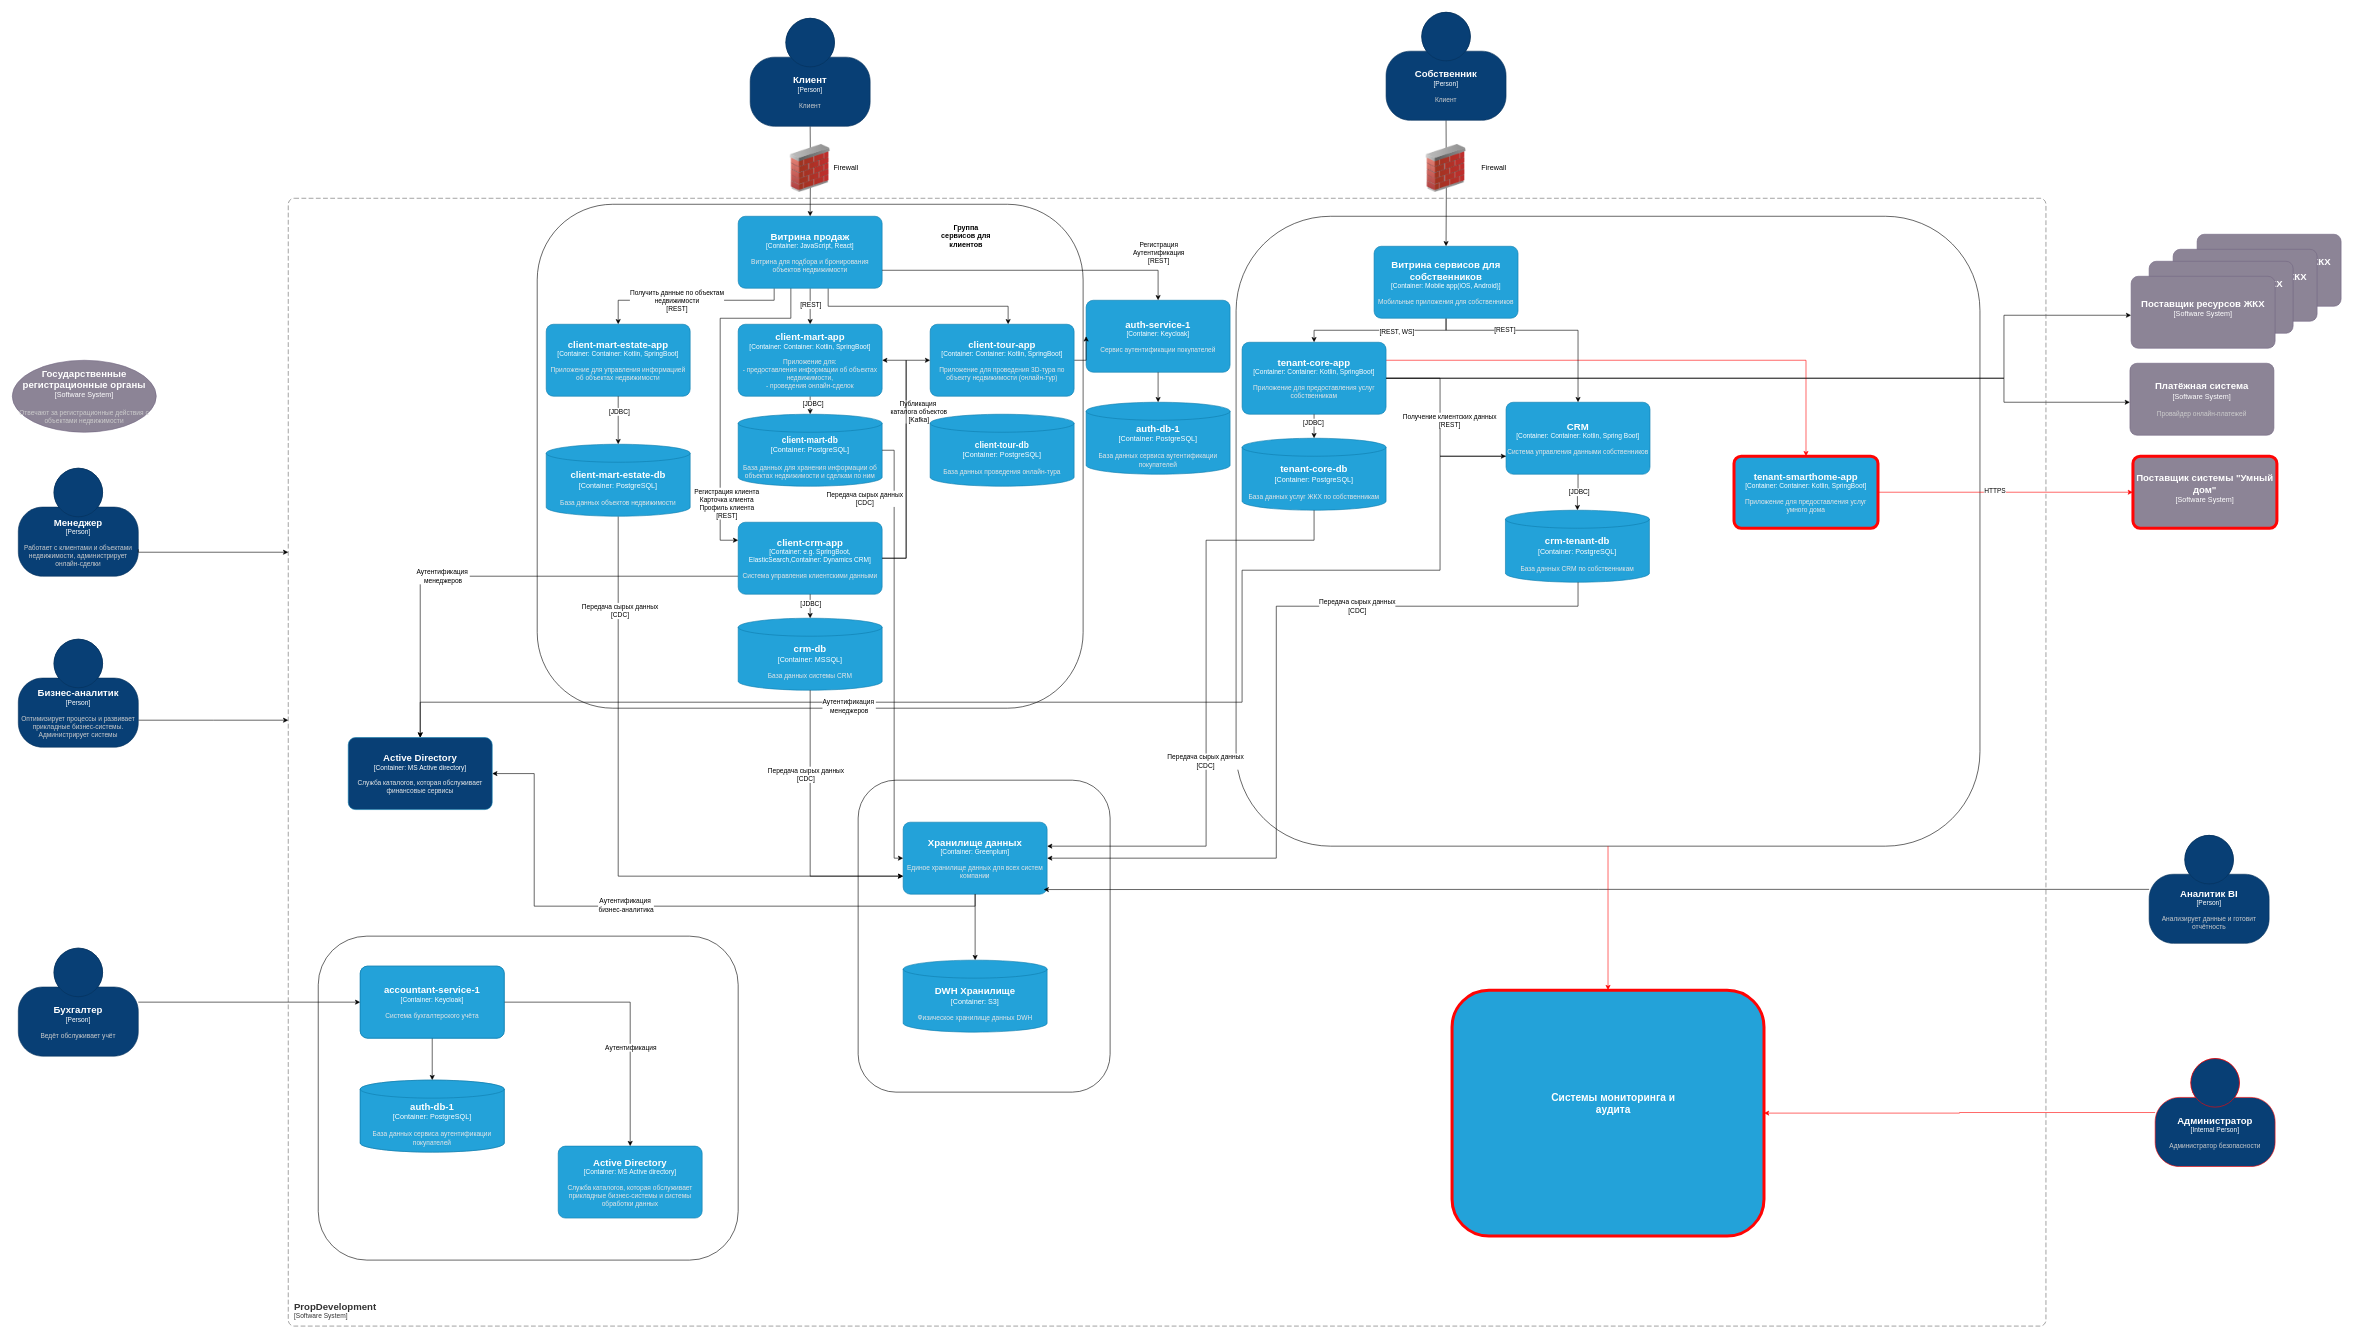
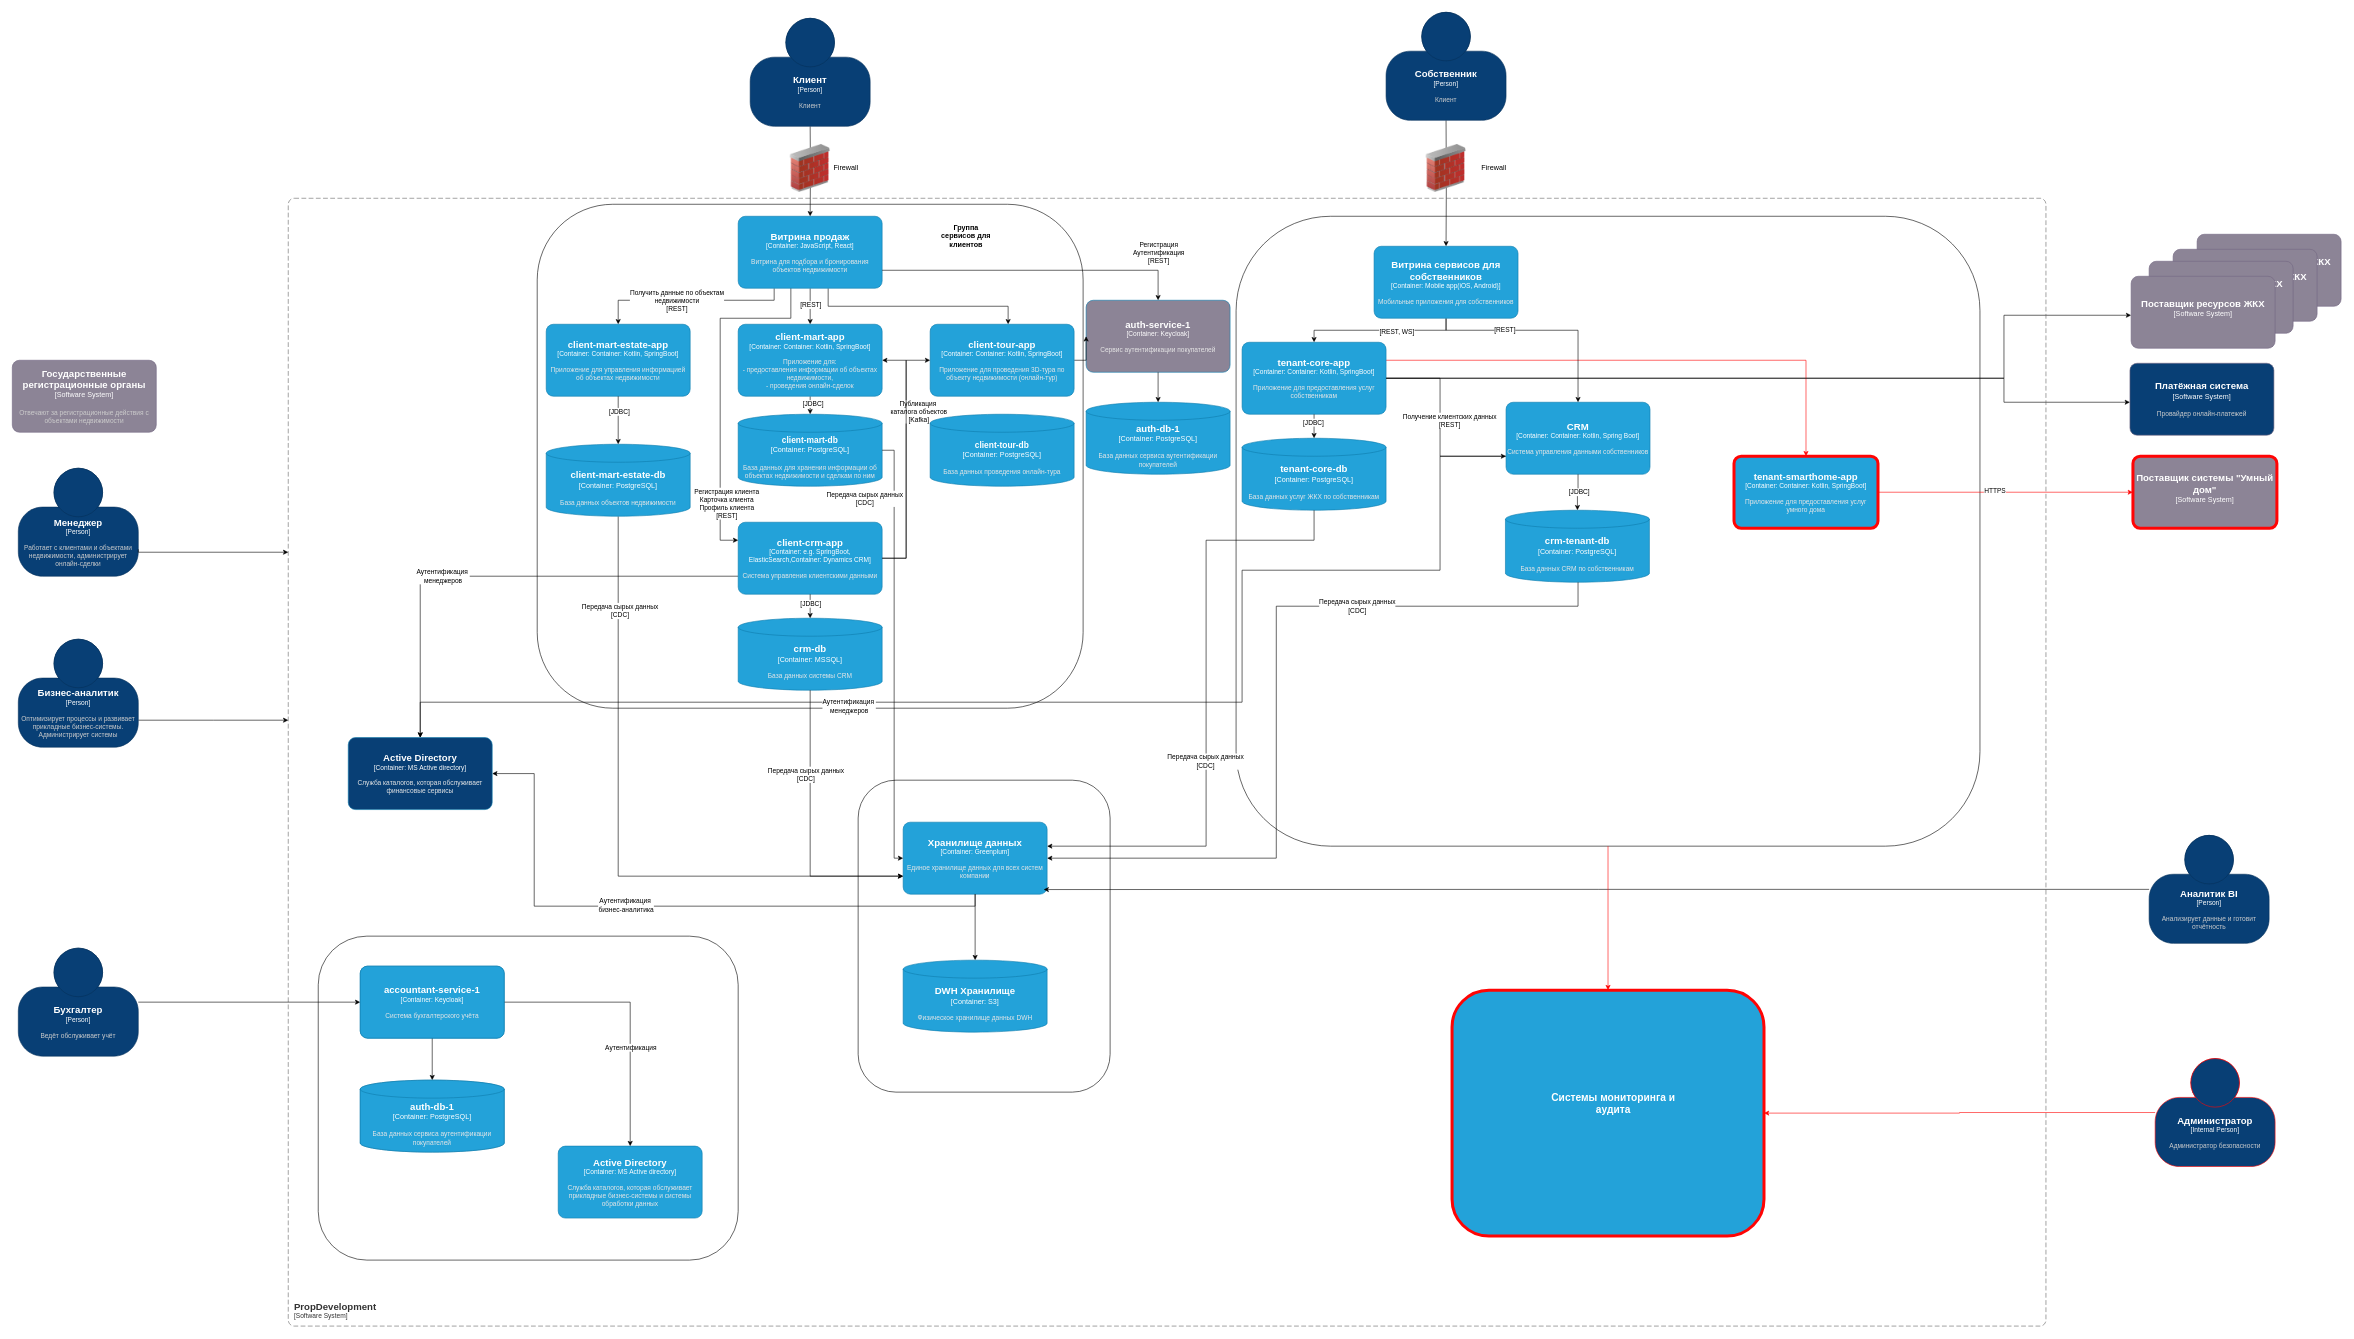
node "auth-service-1 [Container: Keycloak] Сервис аутентификации покупателей": fillcolor #23a2d9 -> #8c8496
node "Государственные регистрационные органы [Software System] Отвечают за регистрационные действия с объектами недвижимости": shape ellipse -> rounded rectangle
node "Платёжная система [Software System] Провайдер онлайн-платежей": fillcolor #8c8496 -> #083f75
